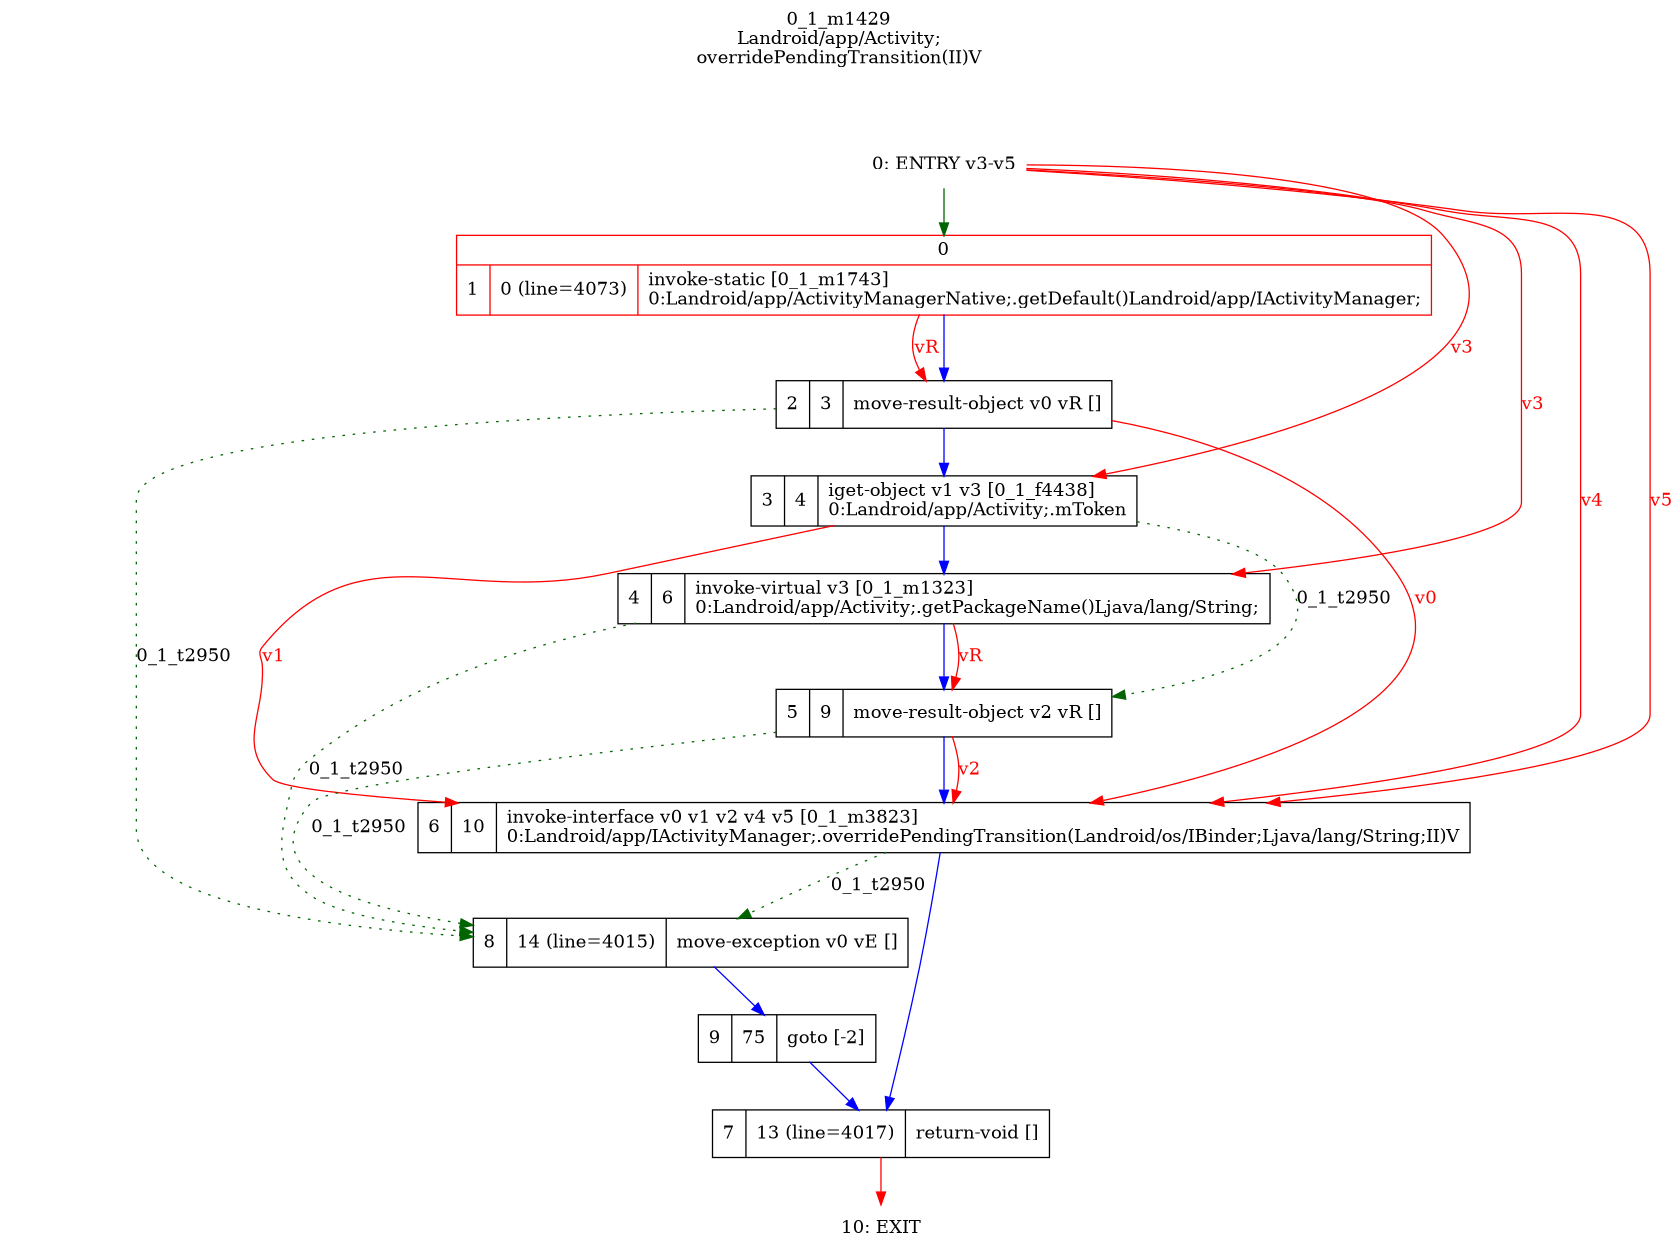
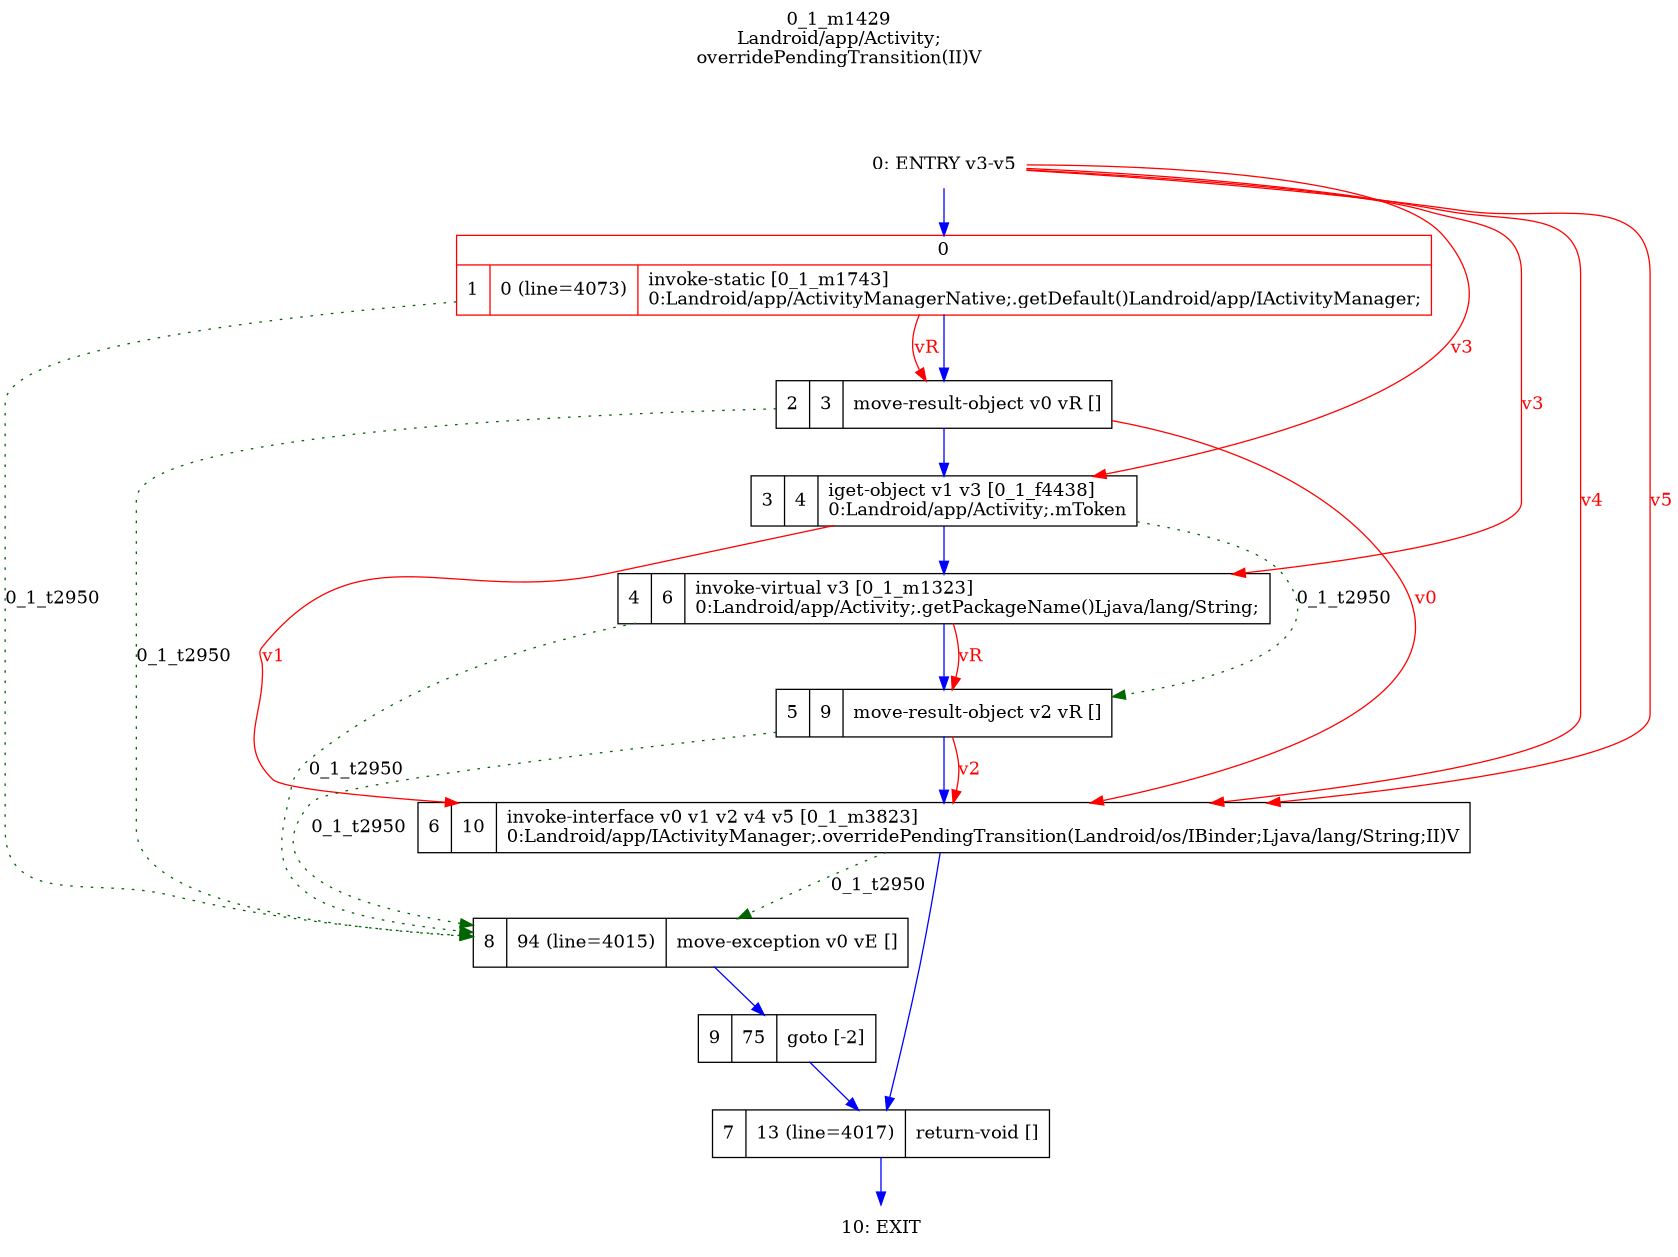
edge "0: ENTRY v3-v5" -> "0": color darkgreen -> blue
edge "0" -> "8": added, label "0_1_t2950"
node "8": text "14 (line=4015)" -> "94 (line=4015)"
edge "7" -> "10: EXIT": color red -> blue
